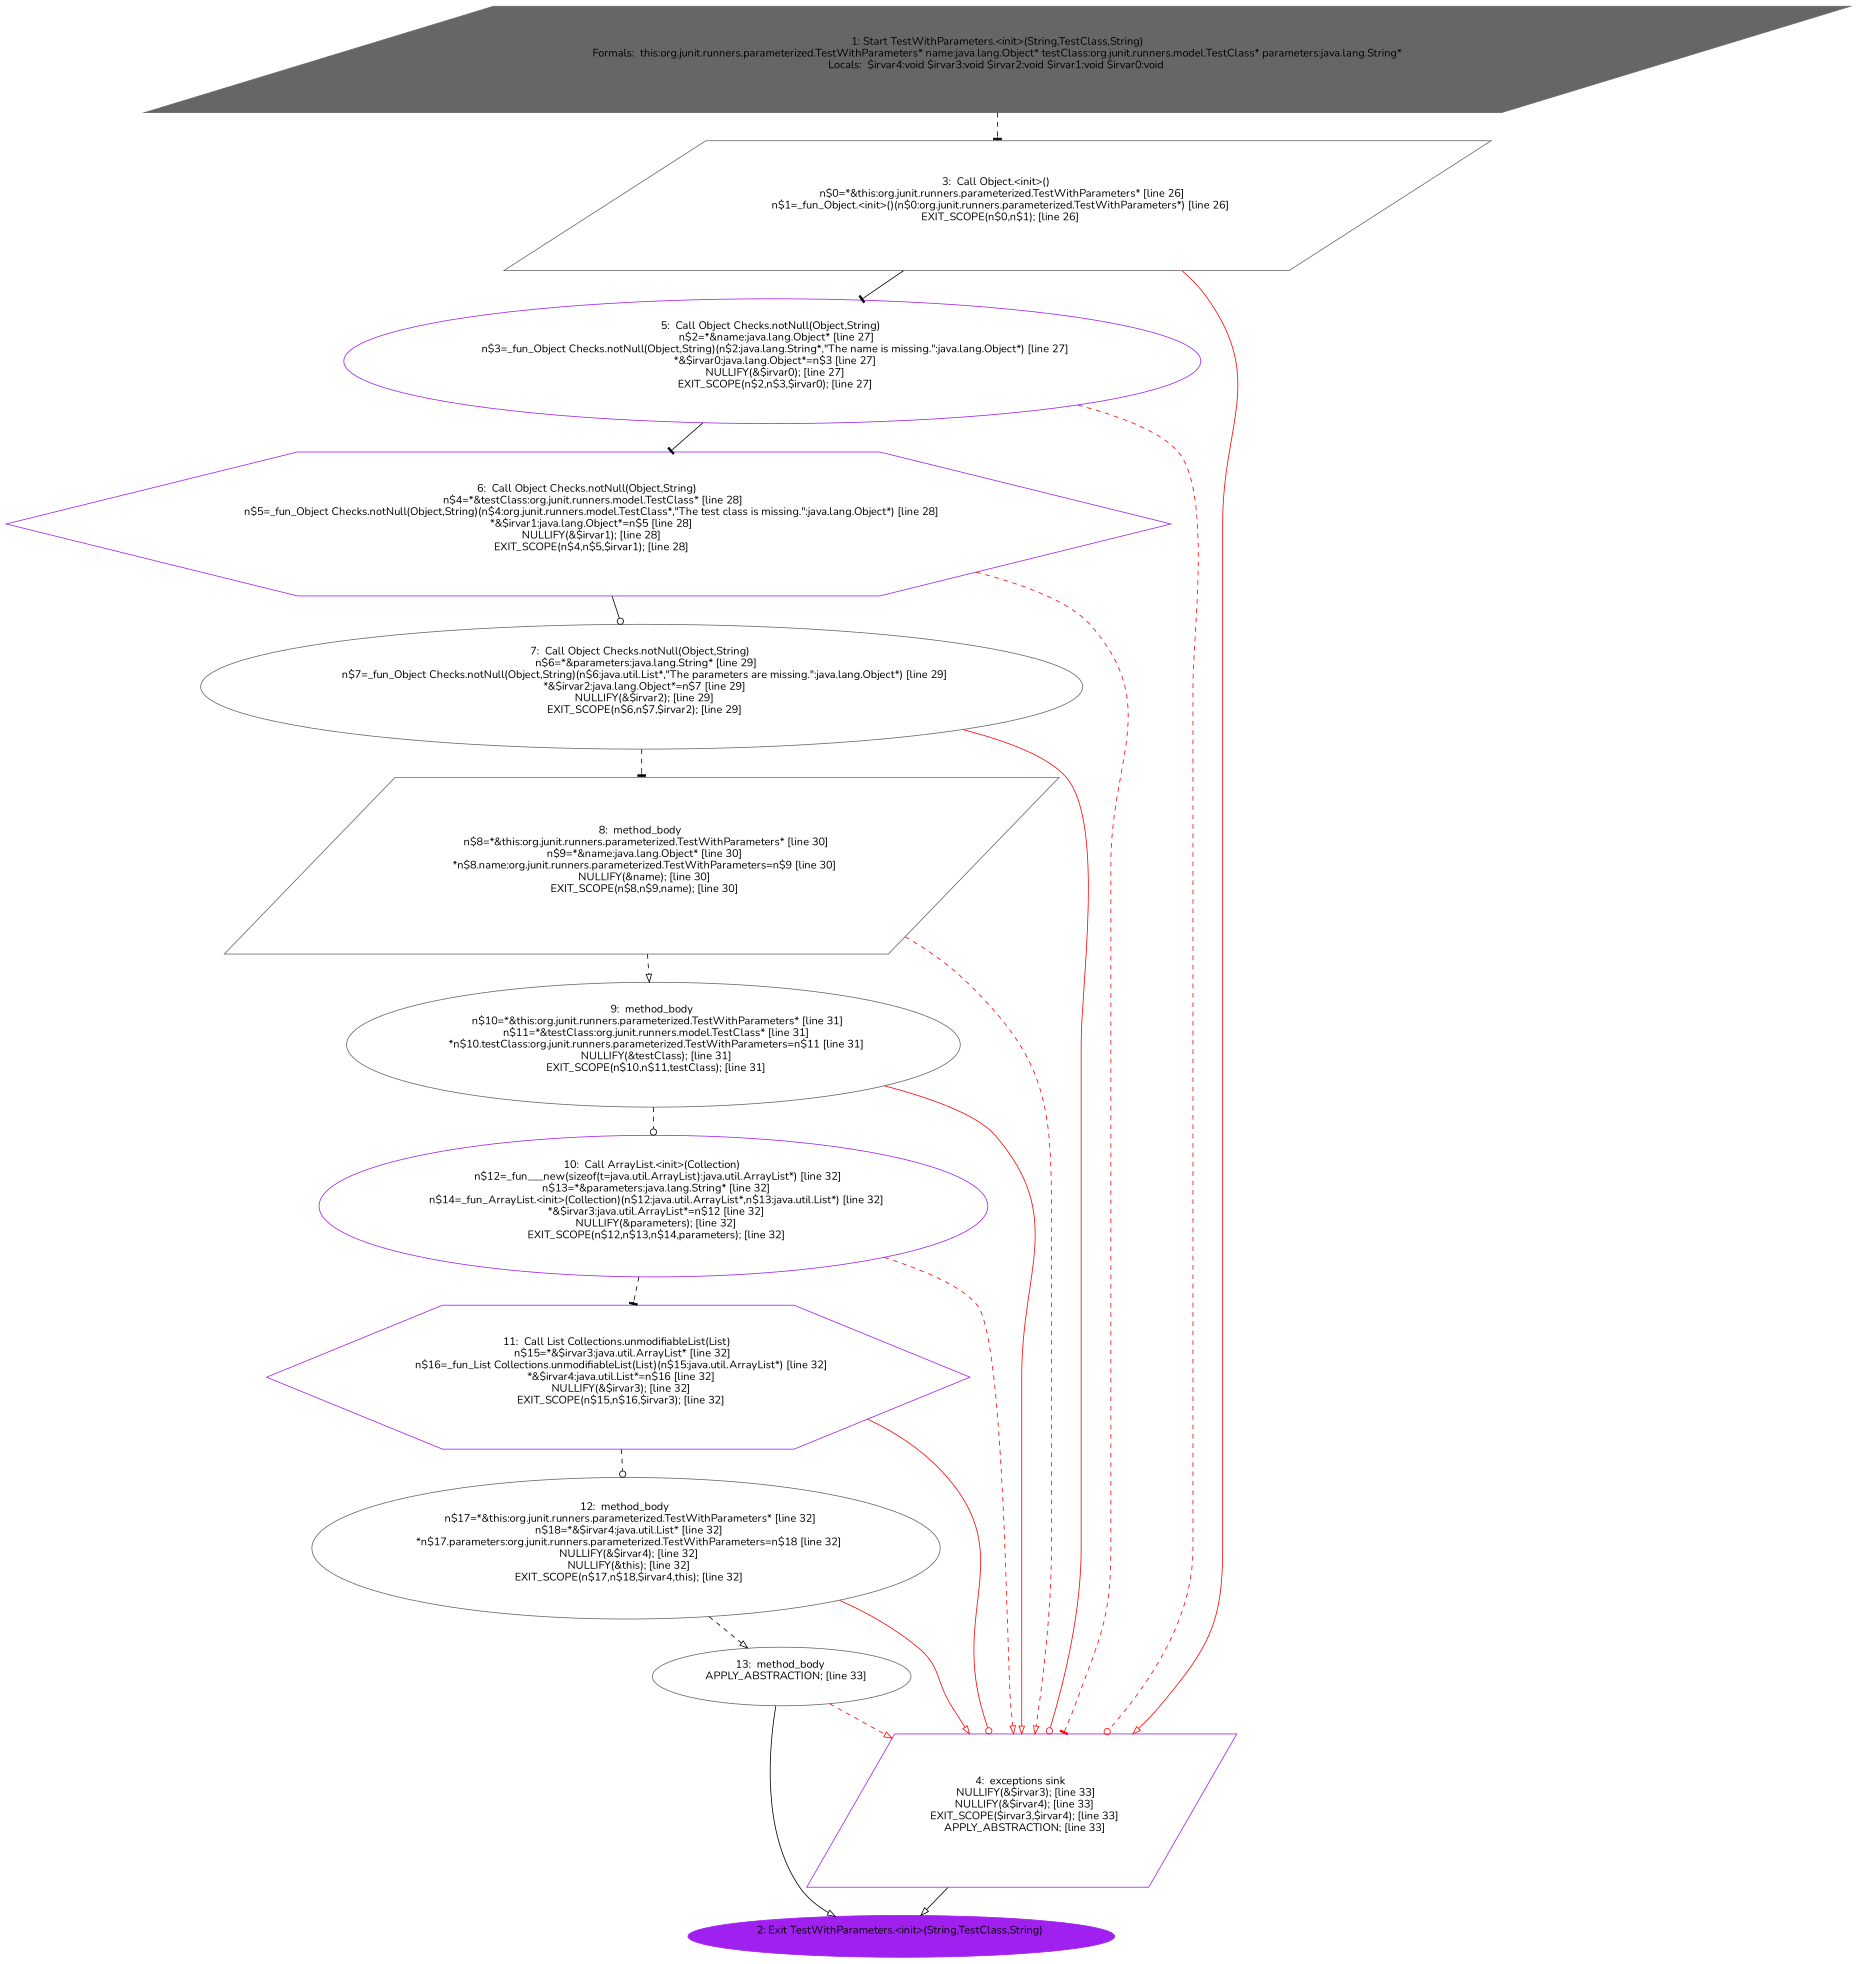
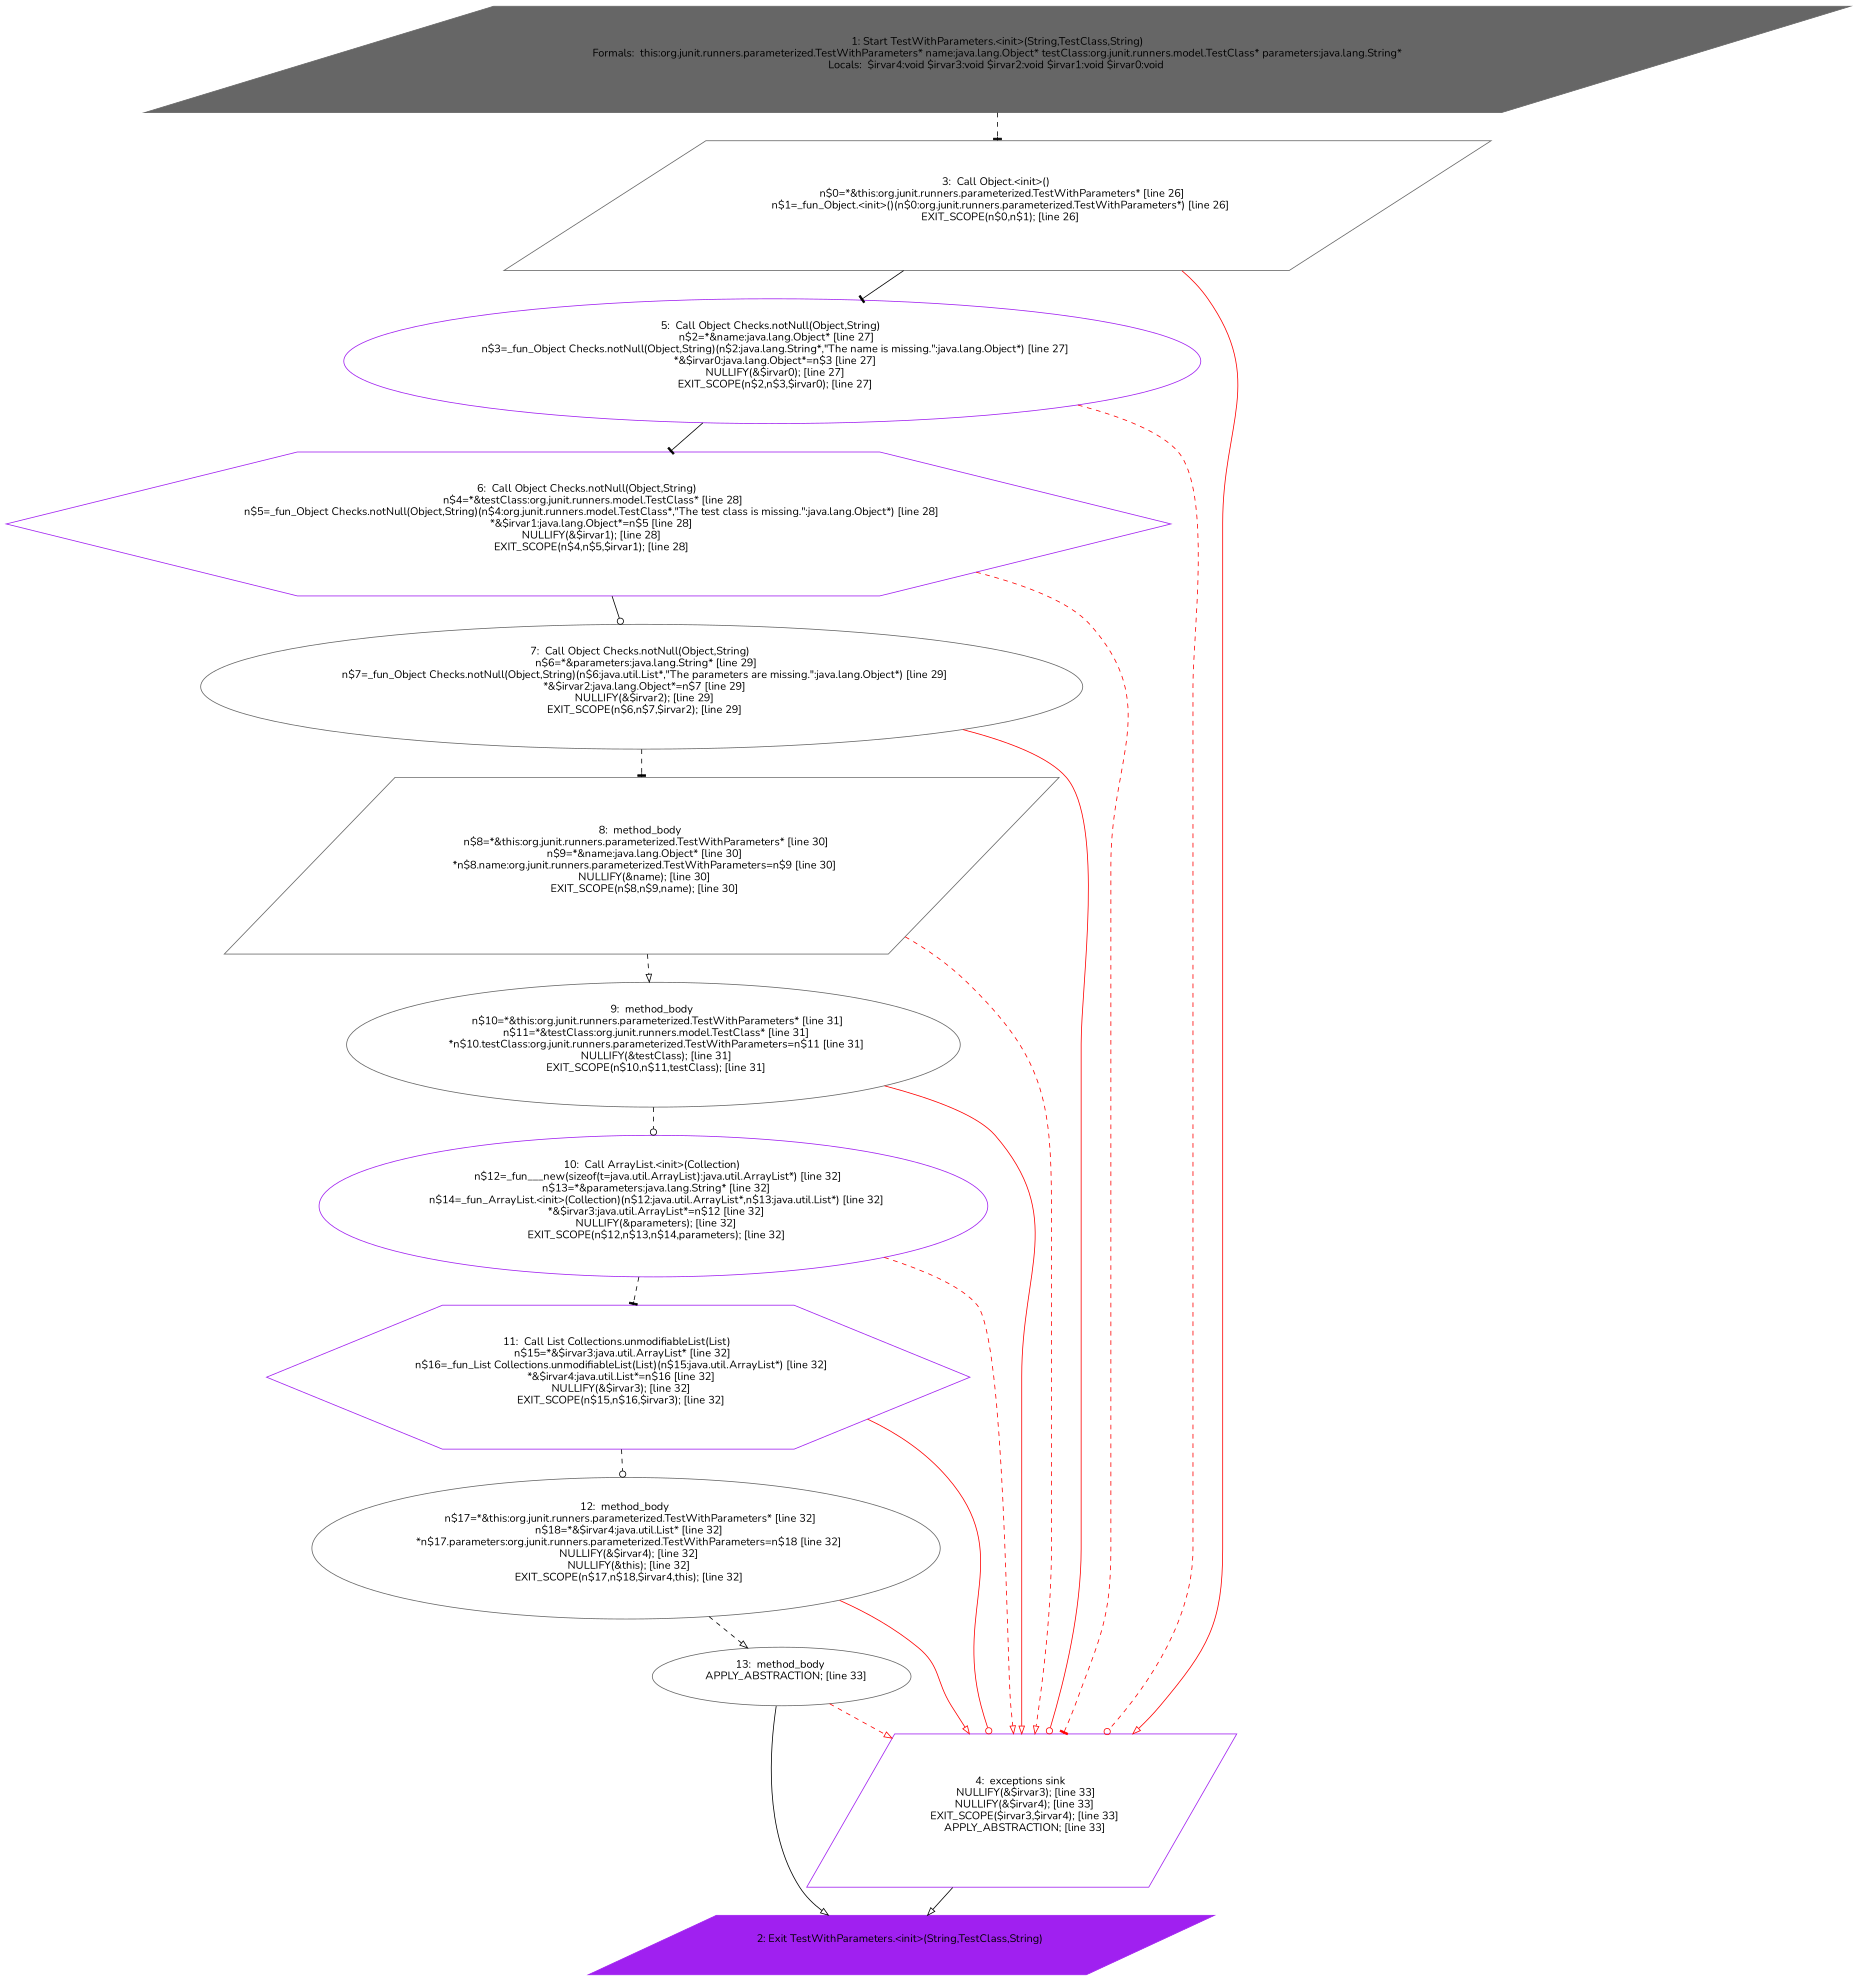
node "2: Exit TestWithParameters.<init>(String,TestClass,String)": shape ellipse -> parallelogram
